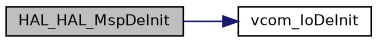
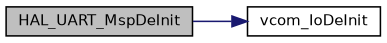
node "HAL_HAL_MspDeInit": label "HAL_HAL_MspDeInit" -> "HAL_UART_MspDeInit"
